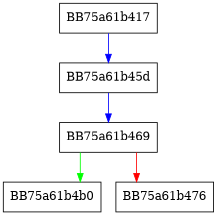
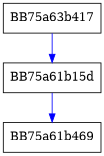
node "BB75a61b417": label "BB75a61b417" -> "BB75a63b417"
node "BB75a61b45d": label "BB75a61b45d" -> "BB75a61b15d"
node "BB75a61b4b0": removed
node "BB75a61b476": removed
